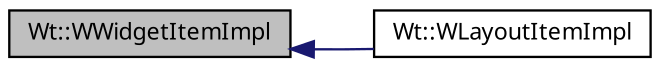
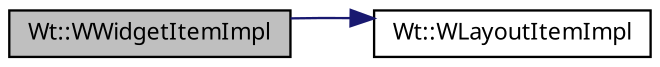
edge "Wt::WLayoutItemImpl" -> "Wt::WWidgetItemImpl": reversed
